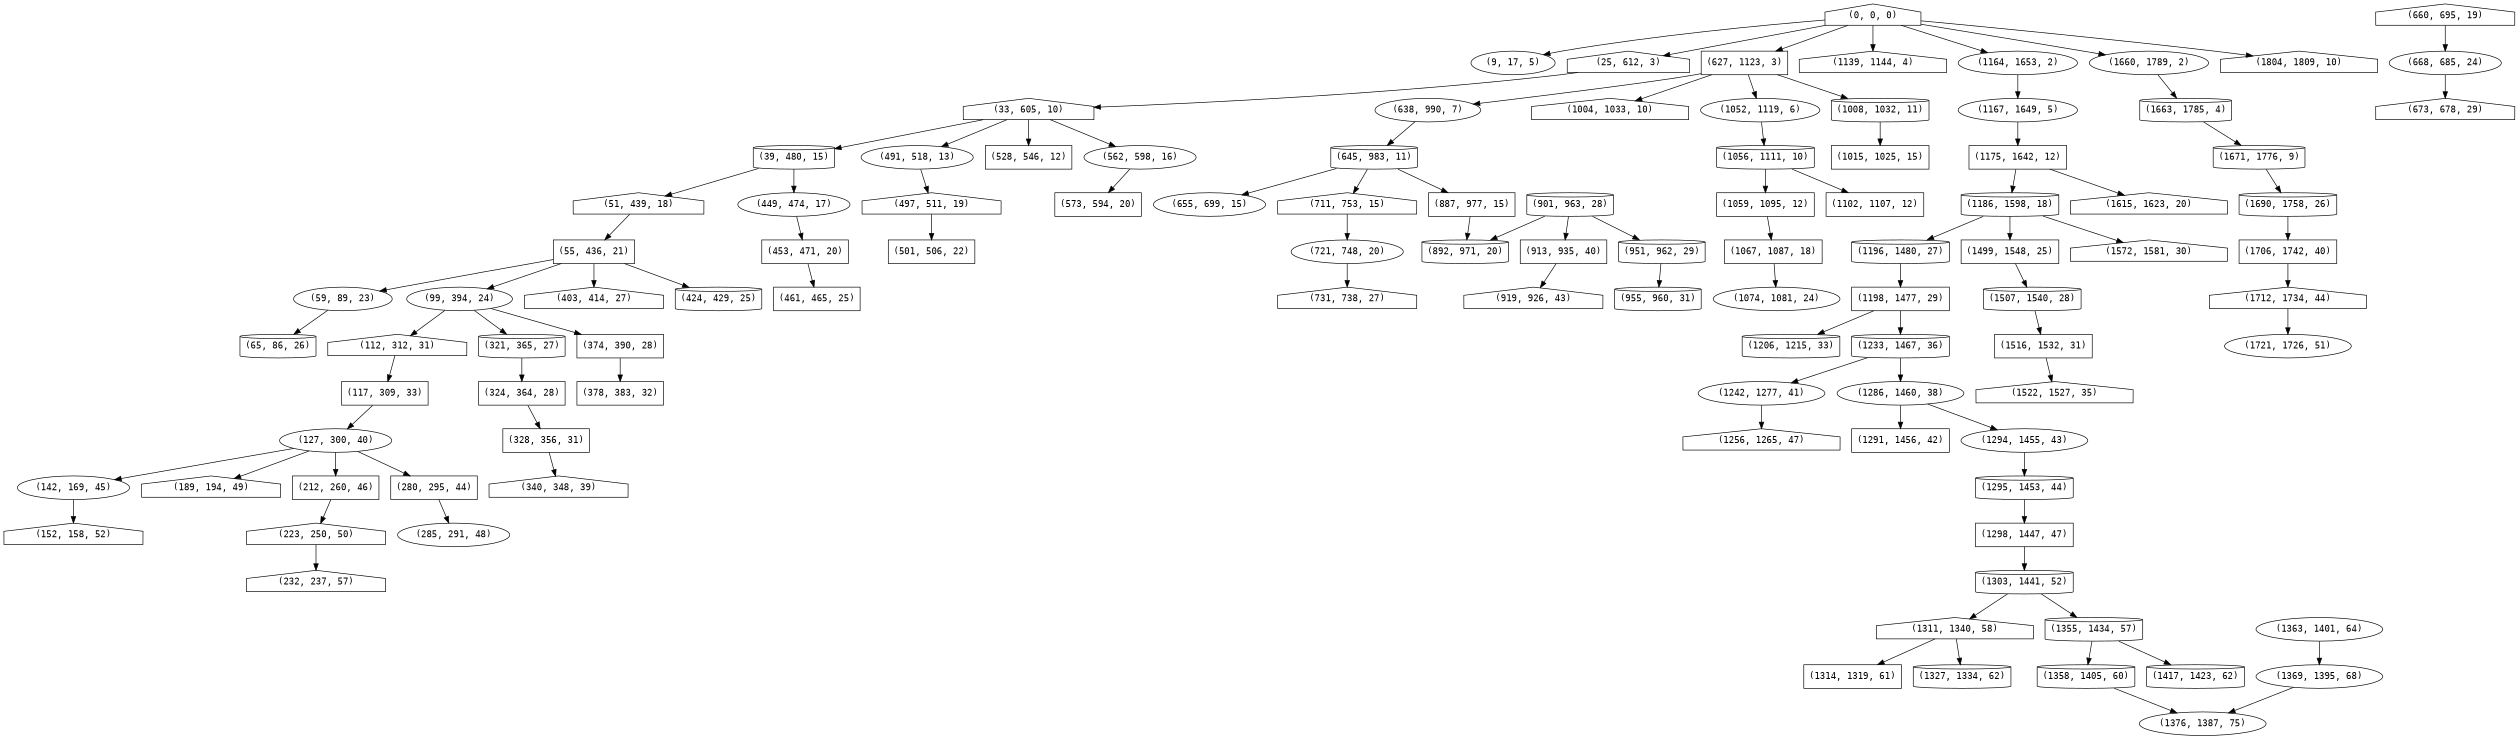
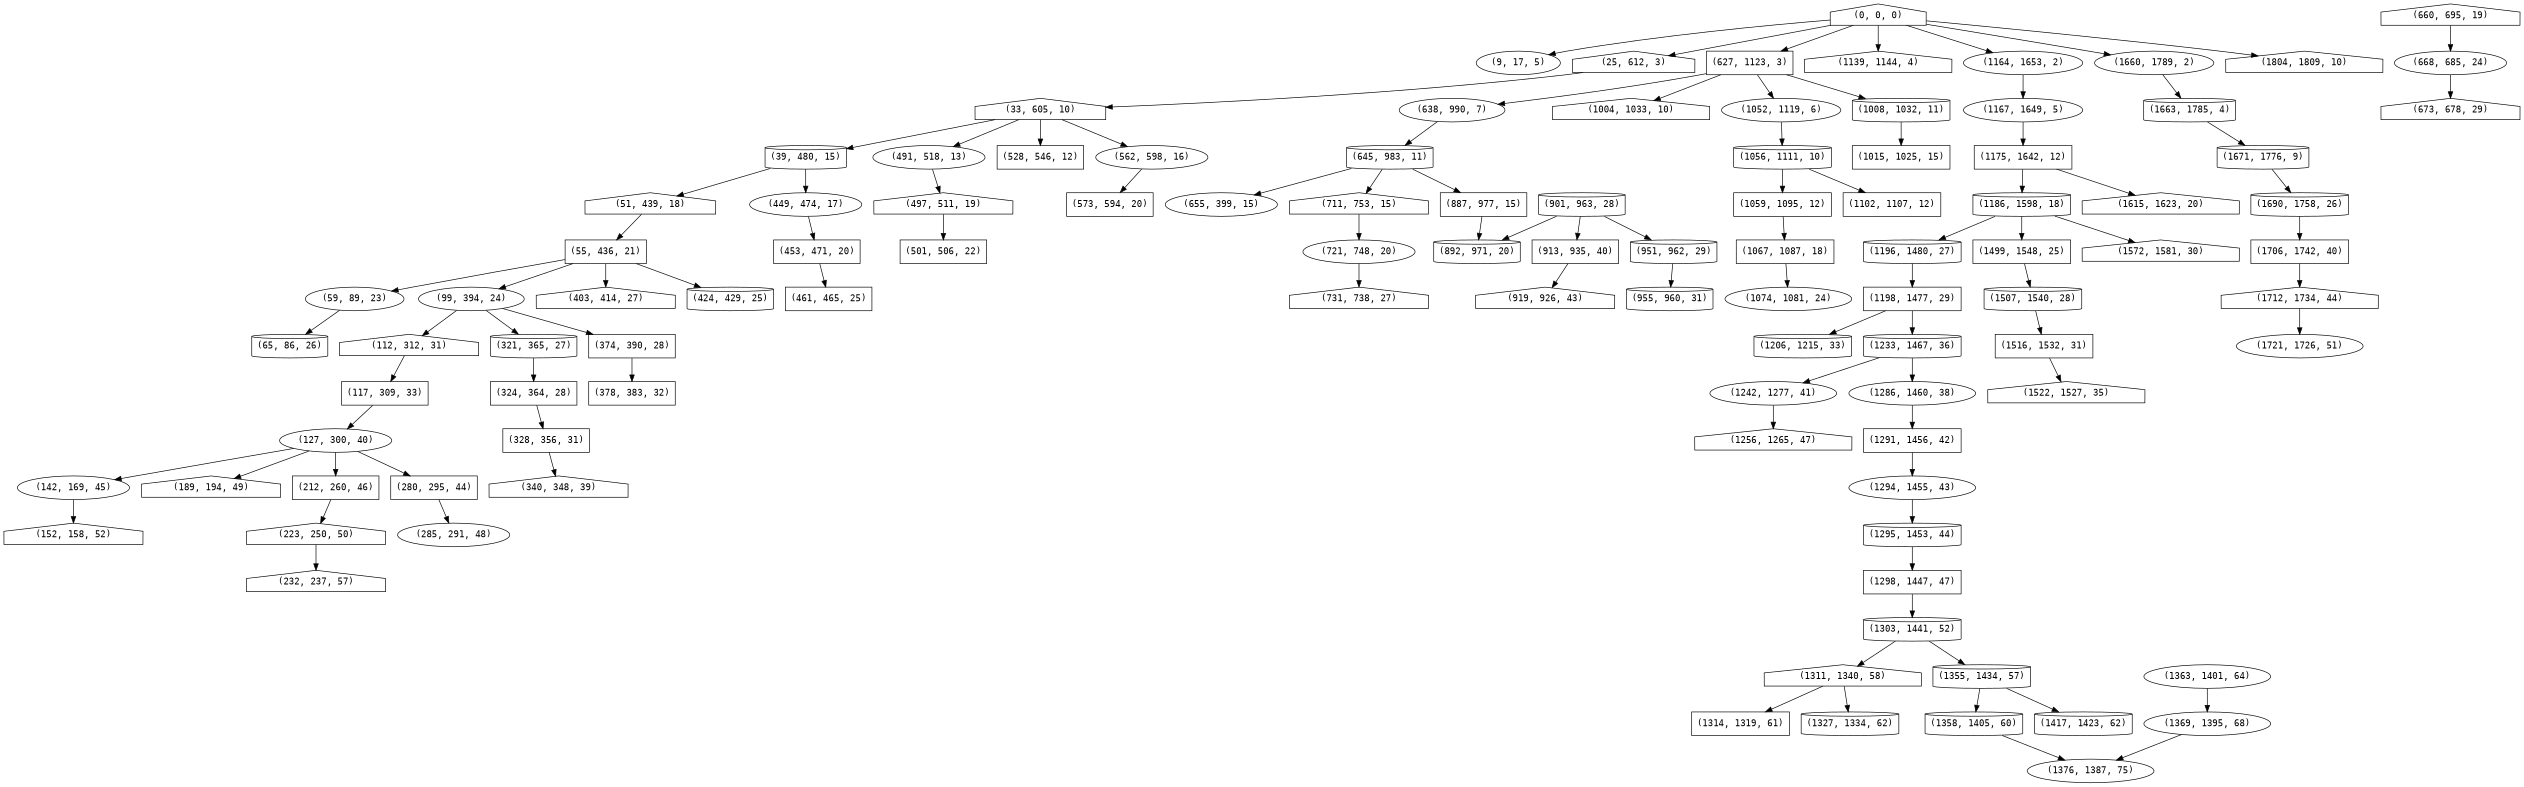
node "(655, 699, 15)": label "(655, 699, 15)" -> "(655, 399, 15)"
edge "(1286, 1460, 38)" -> "(1294, 1455, 43)": now "(1291, 1456, 42)" -> "(1294, 1455, 43)"
